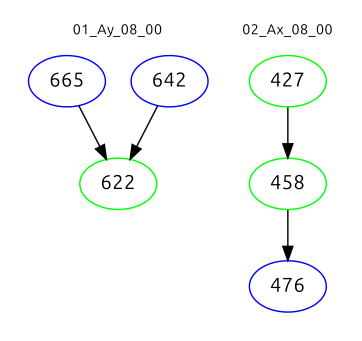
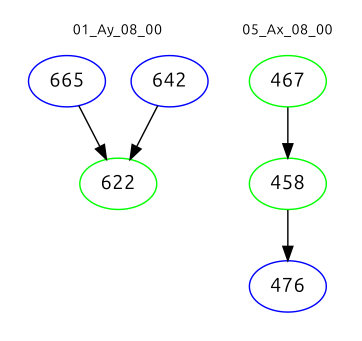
cluster "02_Ax_08_00": label "02_Ax_08_00" -> "05_Ax_08_00"
node "427": label "427" -> "467"
